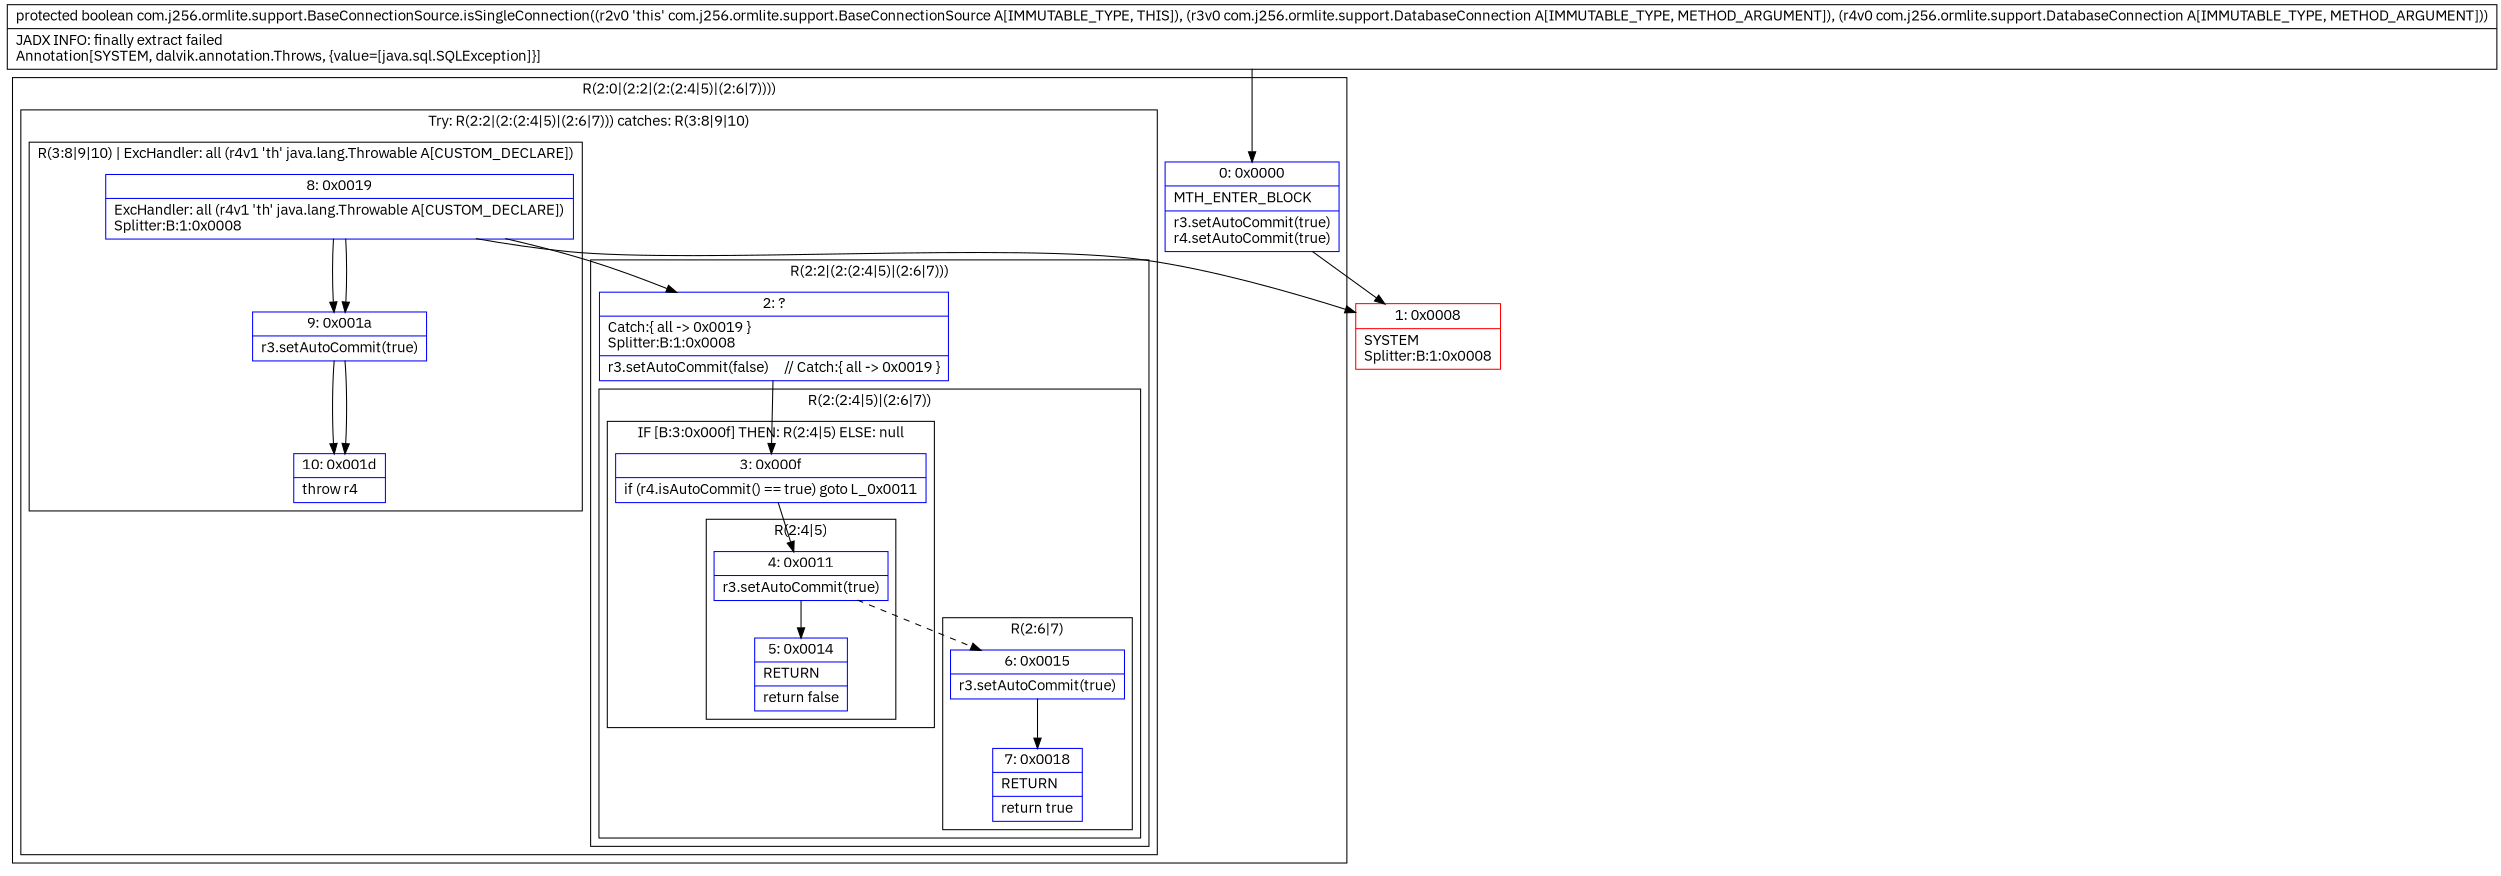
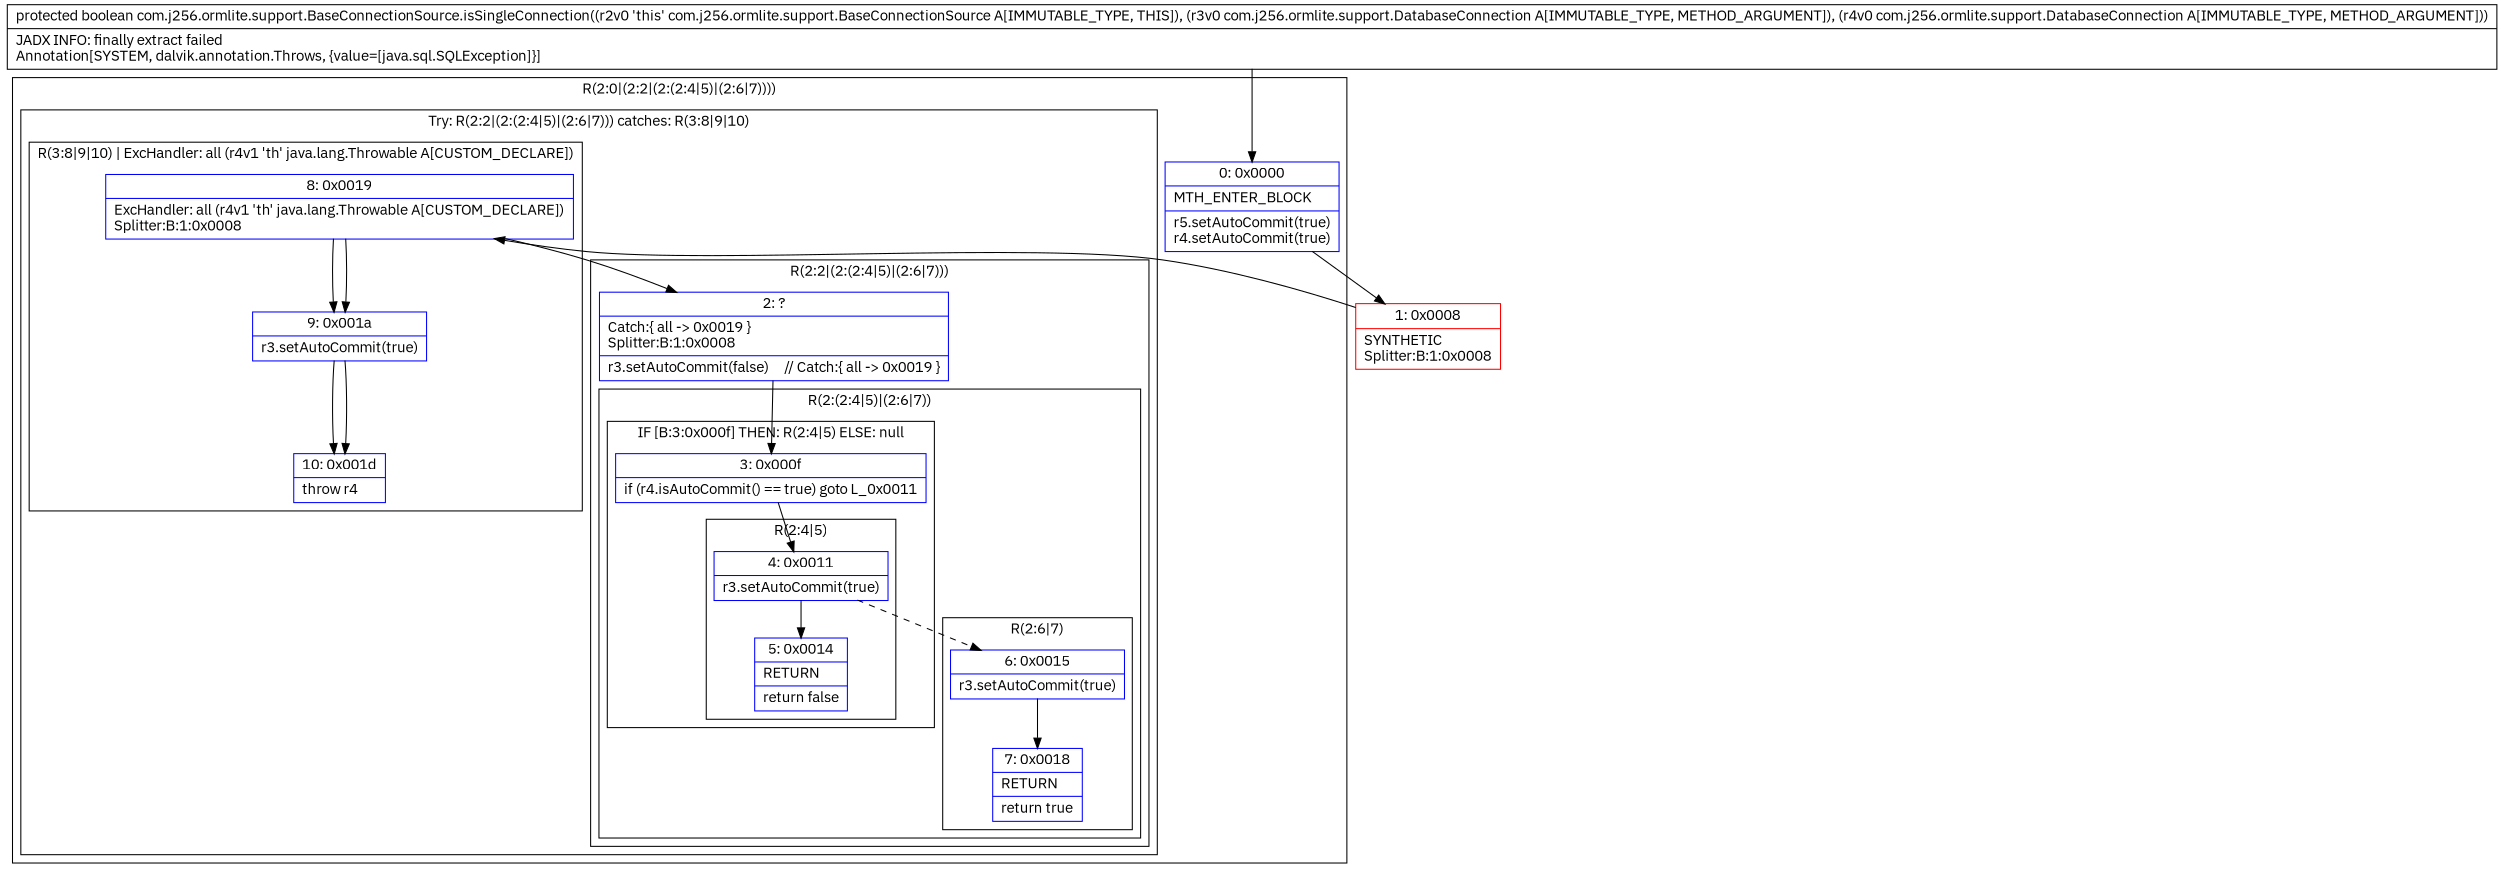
node "0: 0x0000": text "r3.setAutoCommit(true)" -> "r5.setAutoCommit(true)"
edge "8: 0x0019" -> "1: 0x0008": reversed
node "1: 0x0008": text "SYSTEM" -> "SYNTHETIC"
